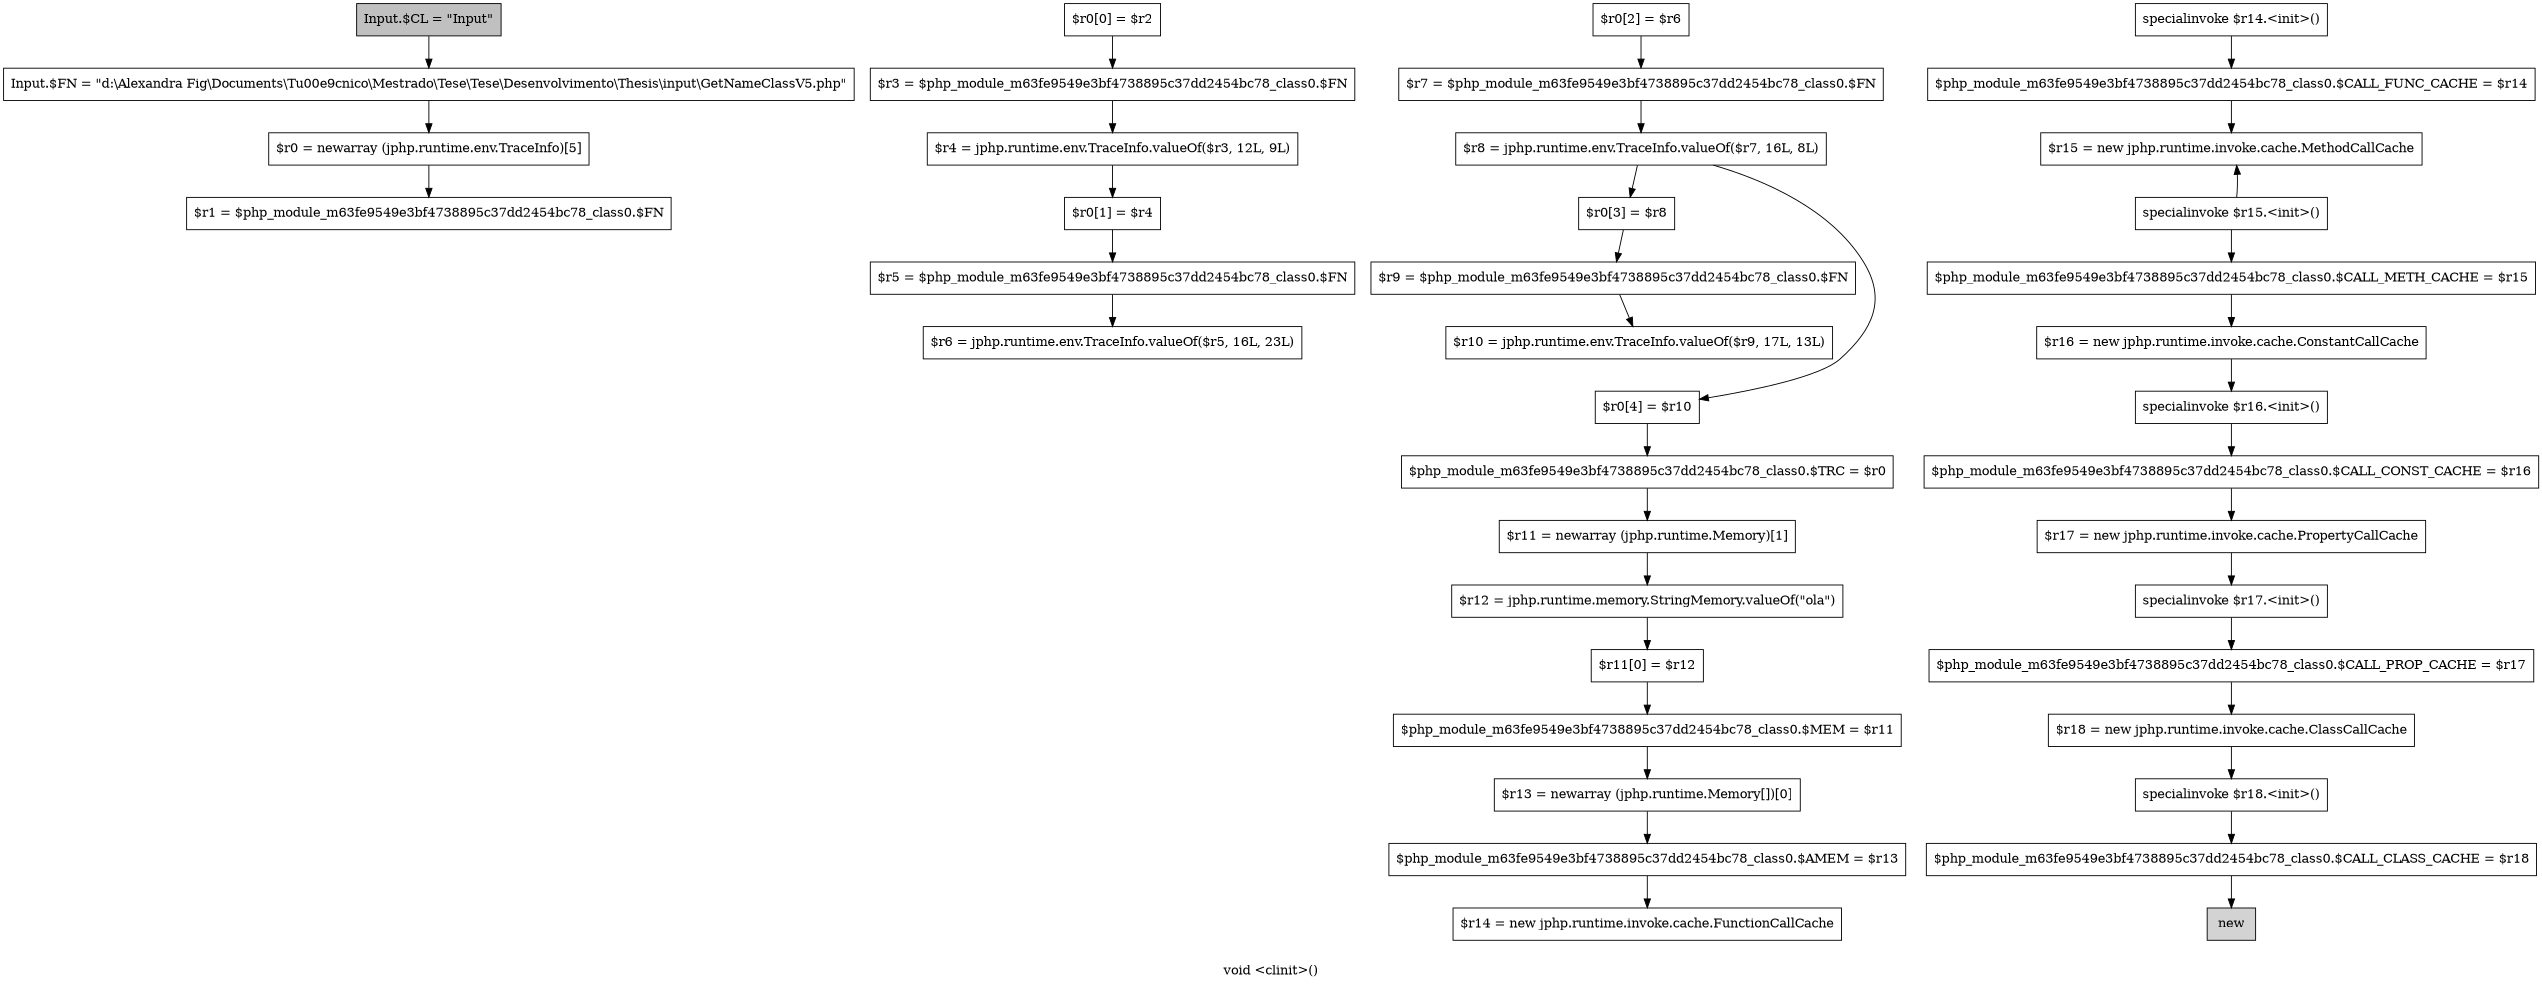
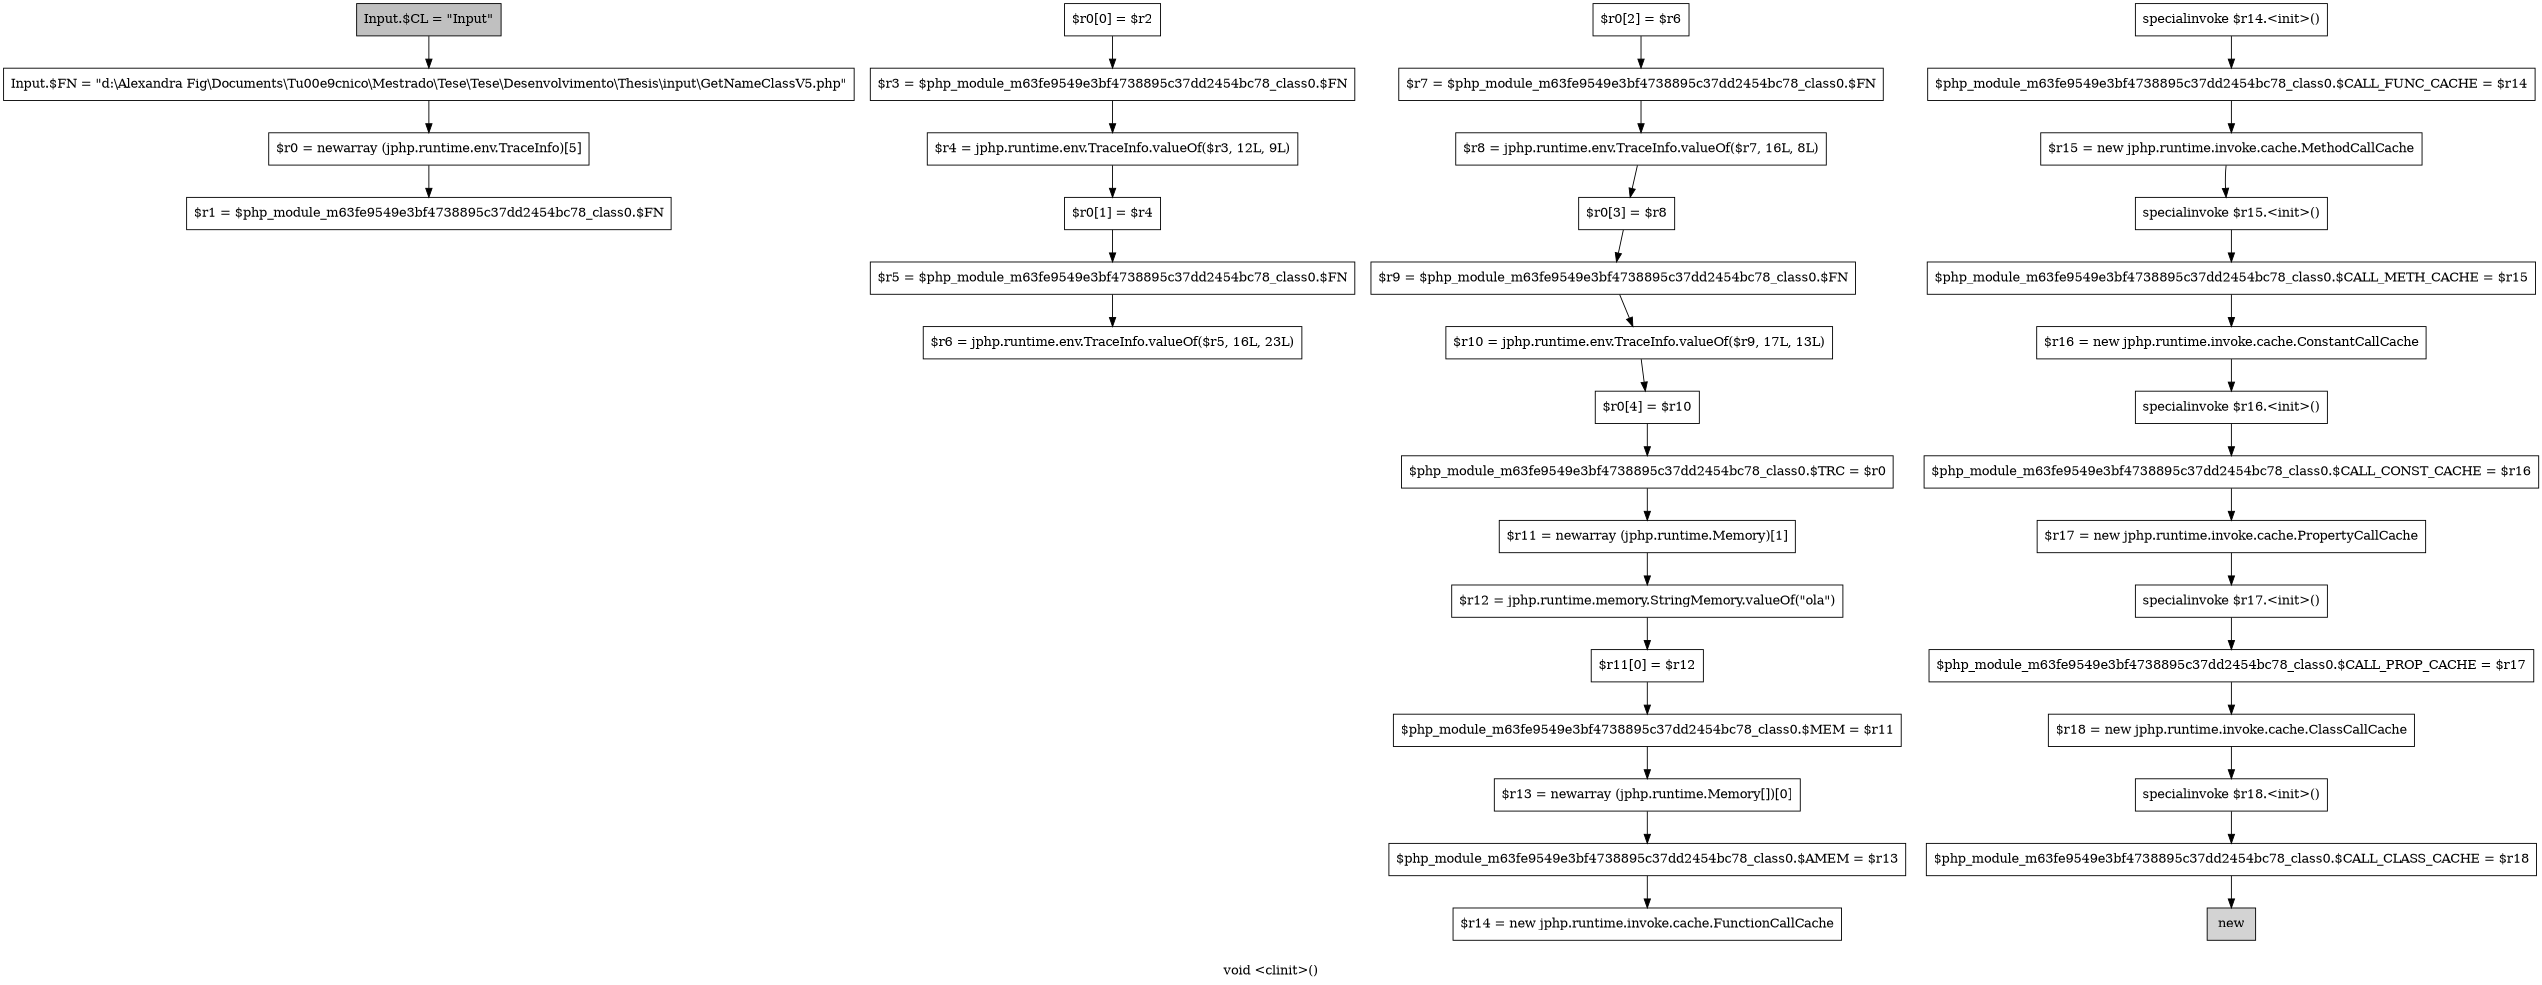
edge "specialinvoke $r15.<init>()" -> "$r15 = new jphp.runtime.invoke.cache.MethodCallCache": reversed
edge "$r8 = jphp.runtime.env.TraceInfo.valueOf($r7, 16L, 8L)" -> "$r0[4] = $r10": now "$r10 = jphp.runtime.env.TraceInfo.valueOf($r9, 17L, 13L)" -> "$r0[4] = $r10"
